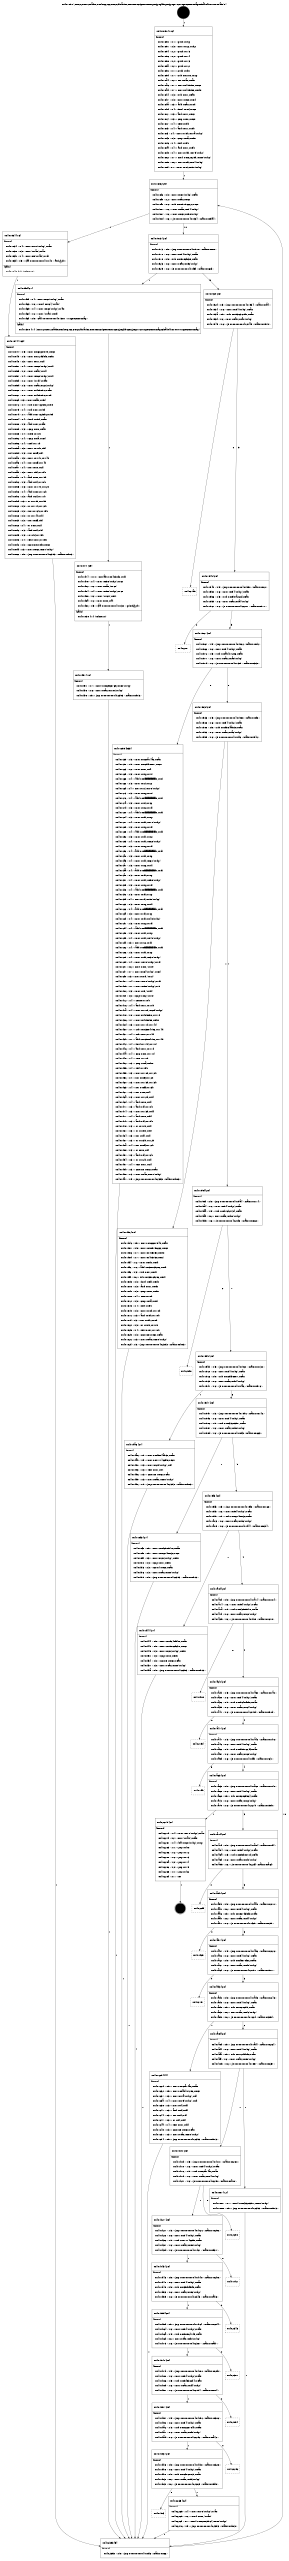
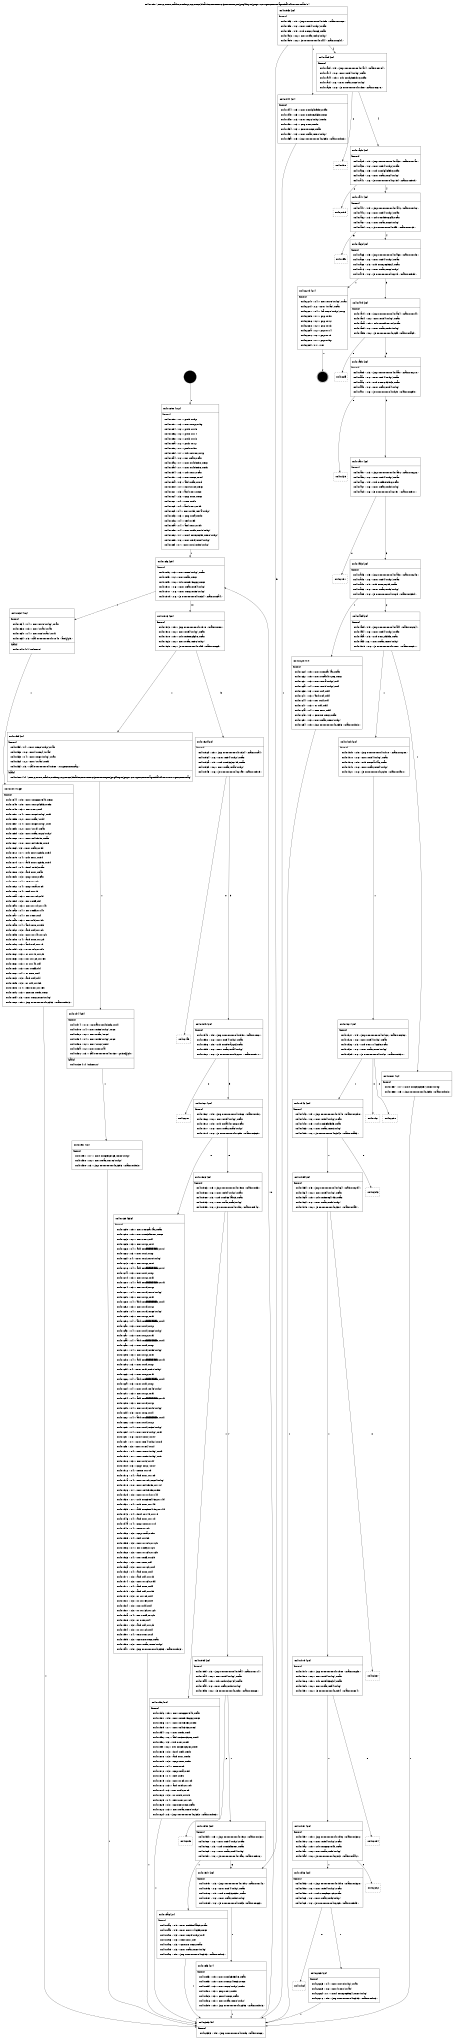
edge "0x4019d7 [28]" -> "0x4019f3 [28]": reversed
edge "0x401b0b [28]" -> "0x402290": now "0x401b27 [28]" -> "0x402290"
